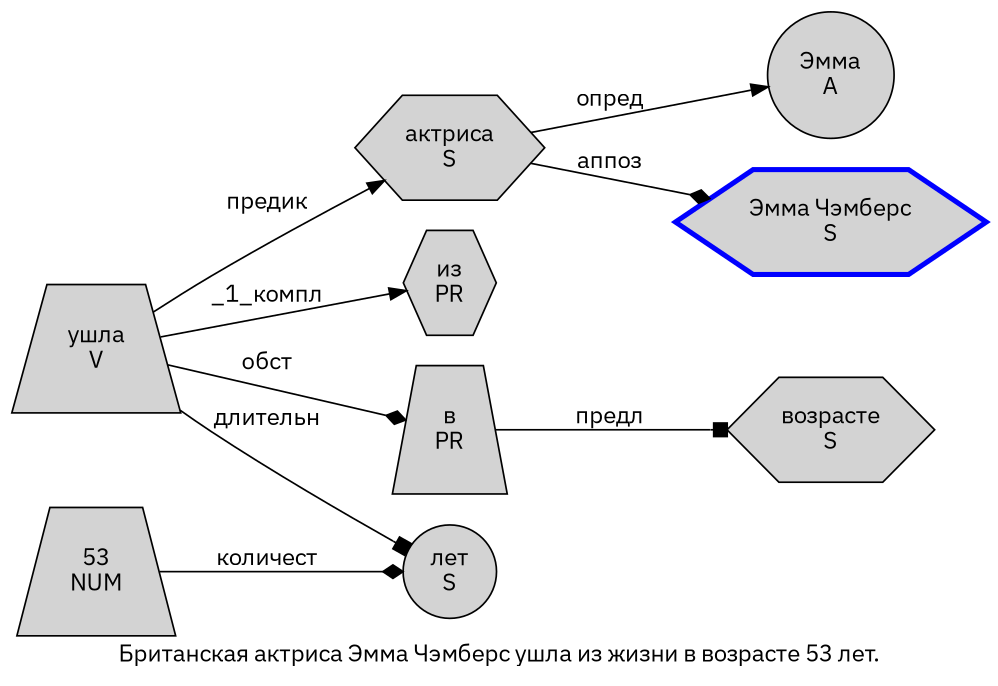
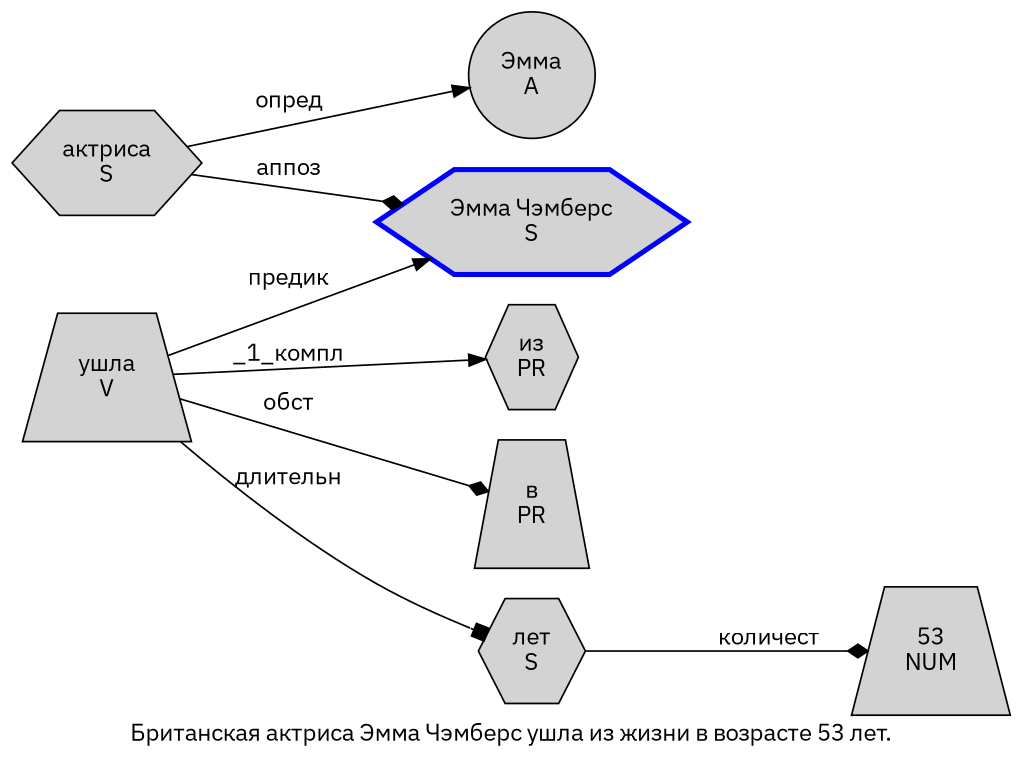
edge "ушла V" -> "актриса S": now "ушла V" -> "Эмма Чэмберс S"
node "возрасте S": removed
edge "53 NUM" -> "лет S": reversed
node "лет S": shape circle -> hexagon
